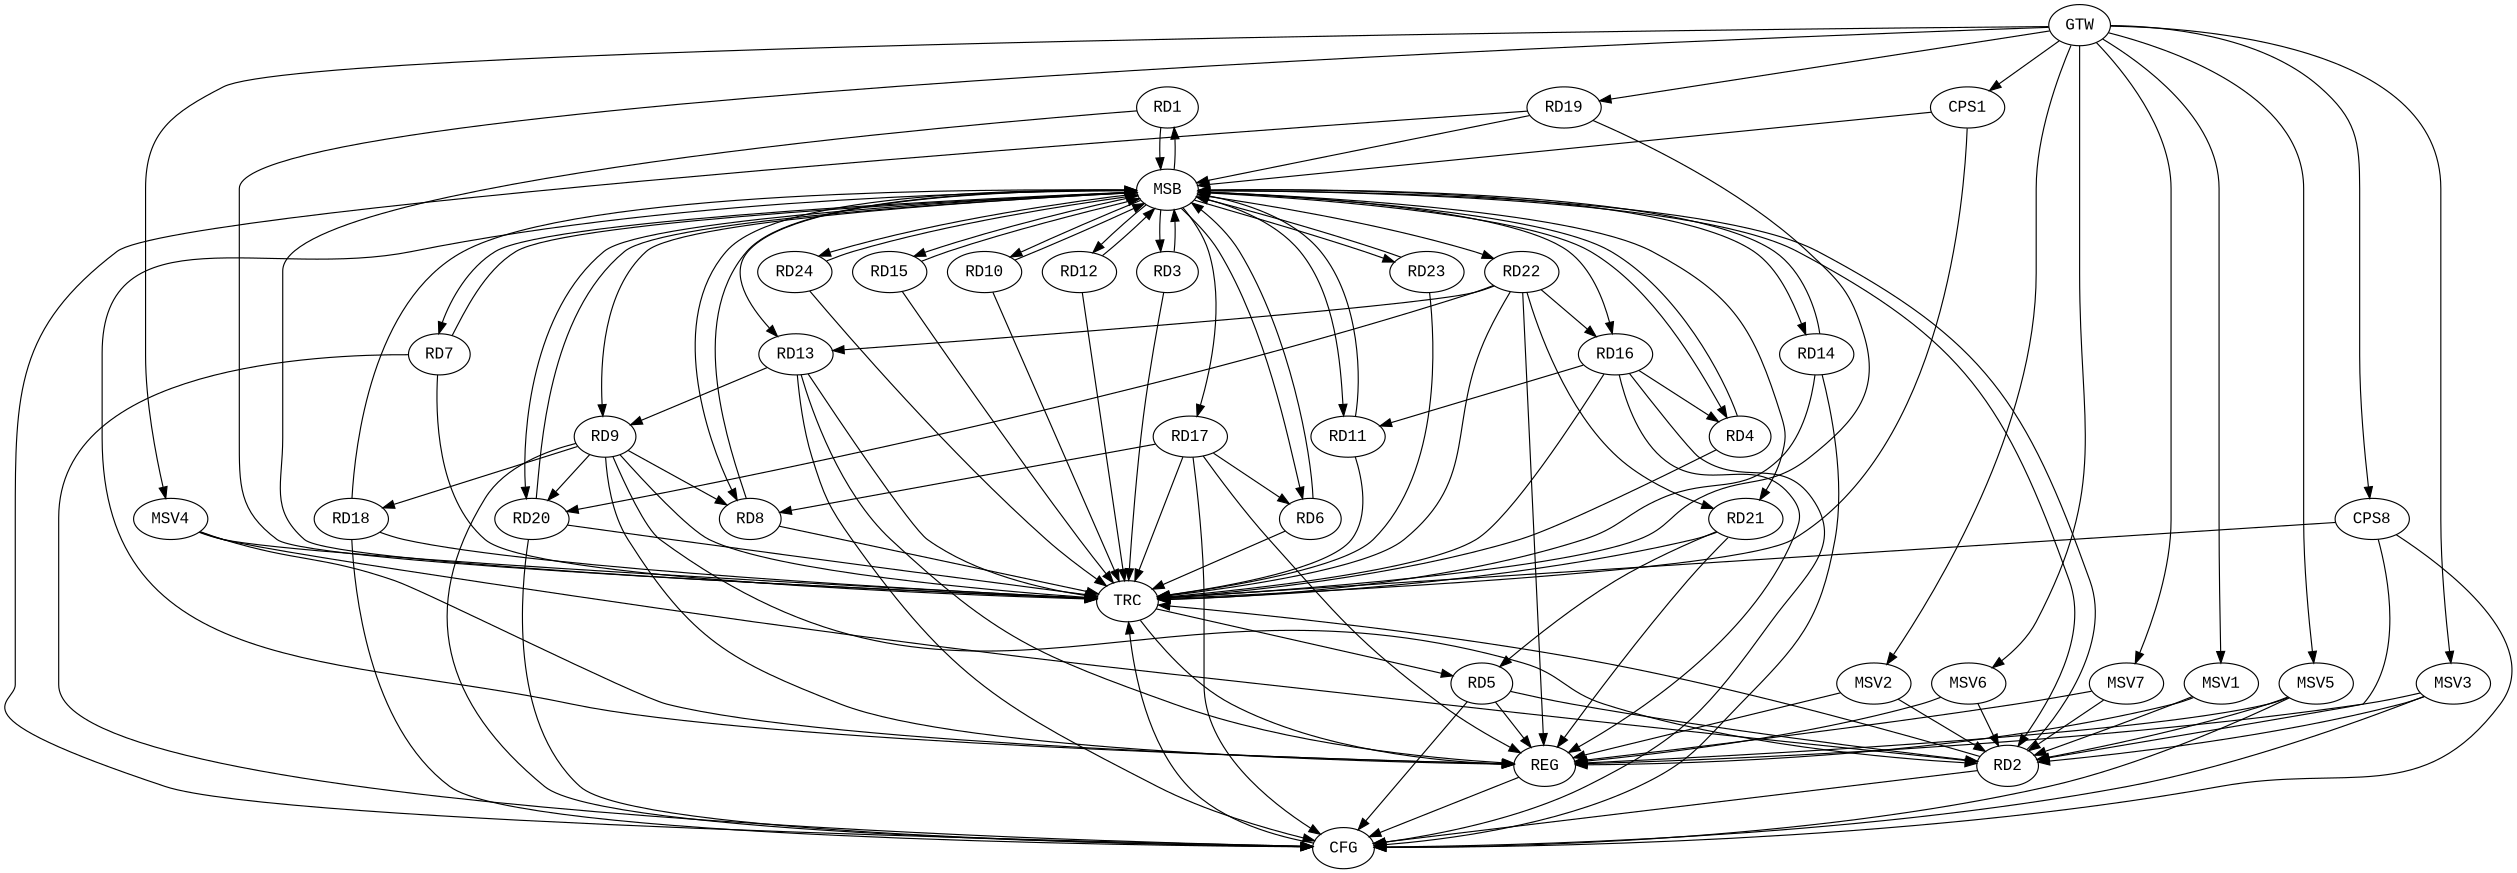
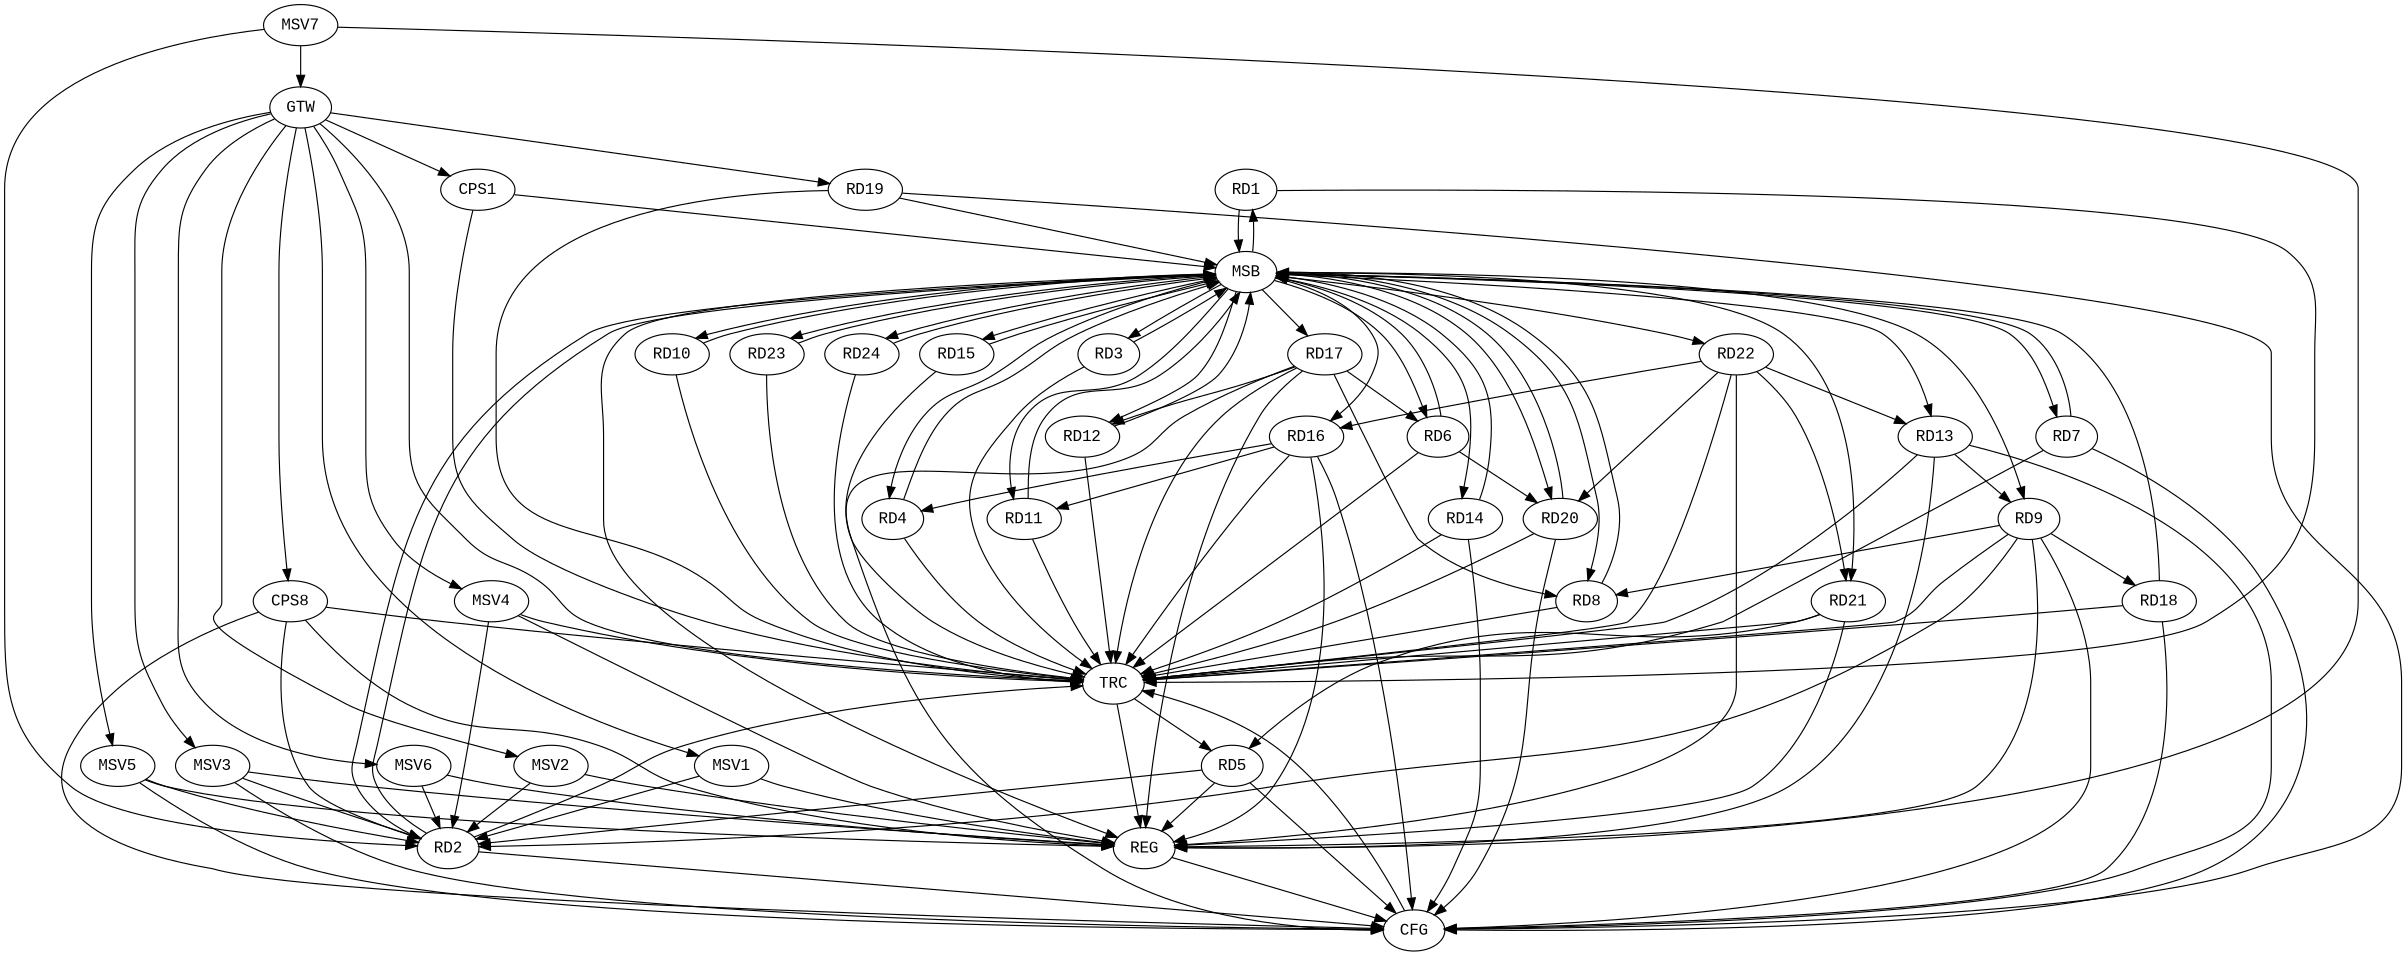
edge "GTW" -> "MSV7": reversed
edge "RD17" -> "RD12": added
edge "RD9" -> "RD20": now "RD6" -> "RD20"
edge "CPS8" -> "REG": added
